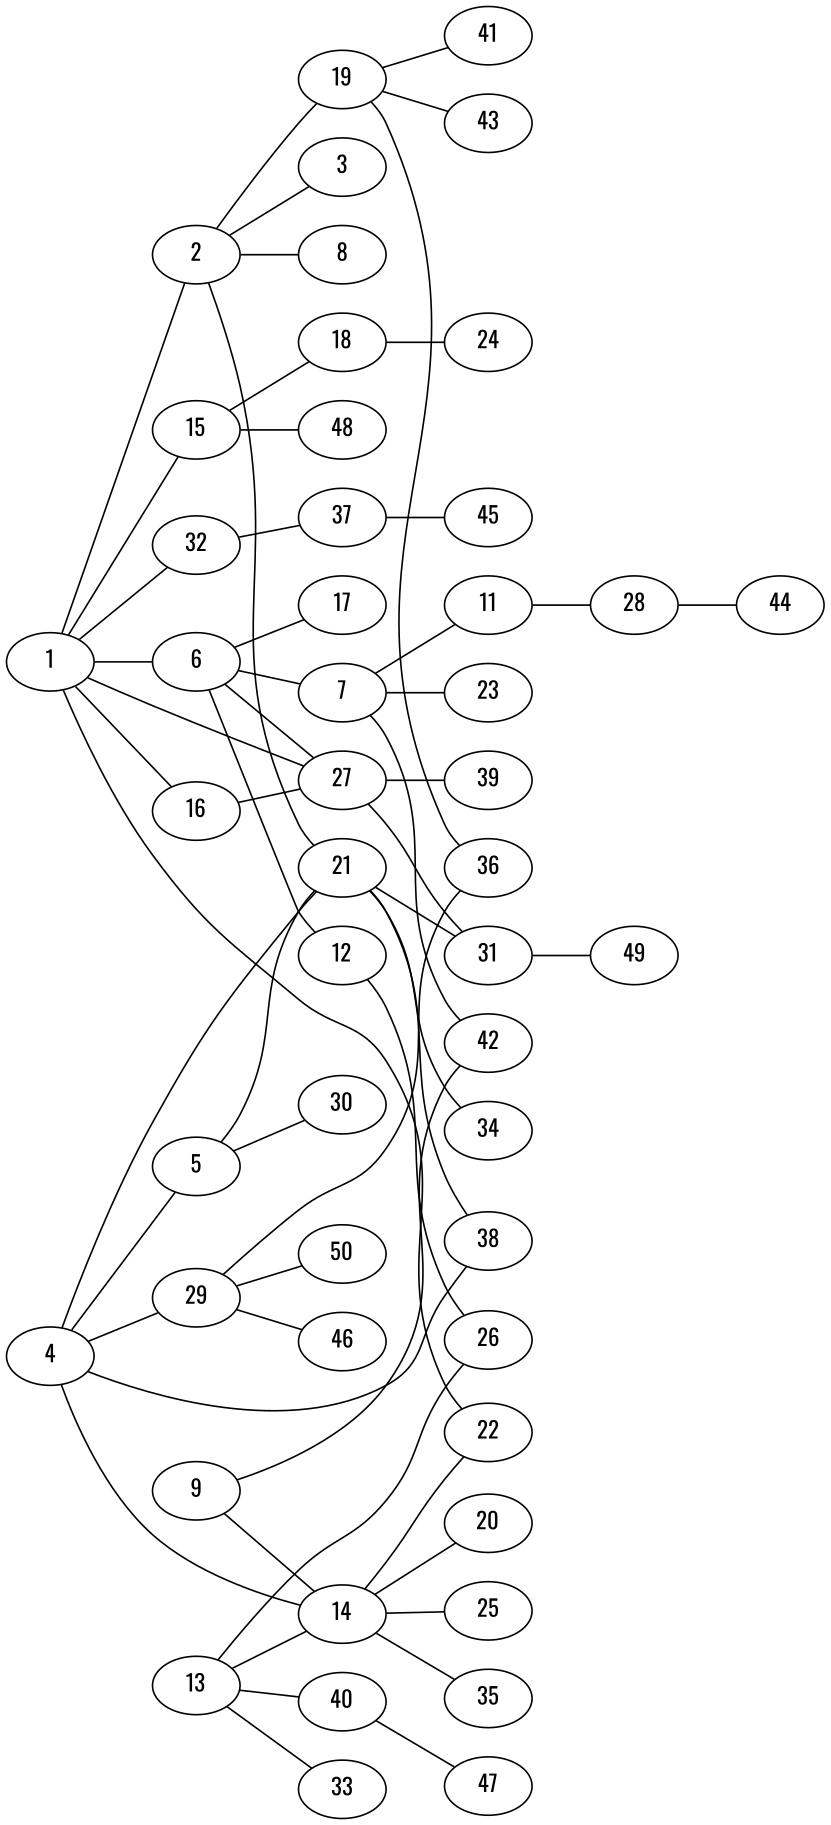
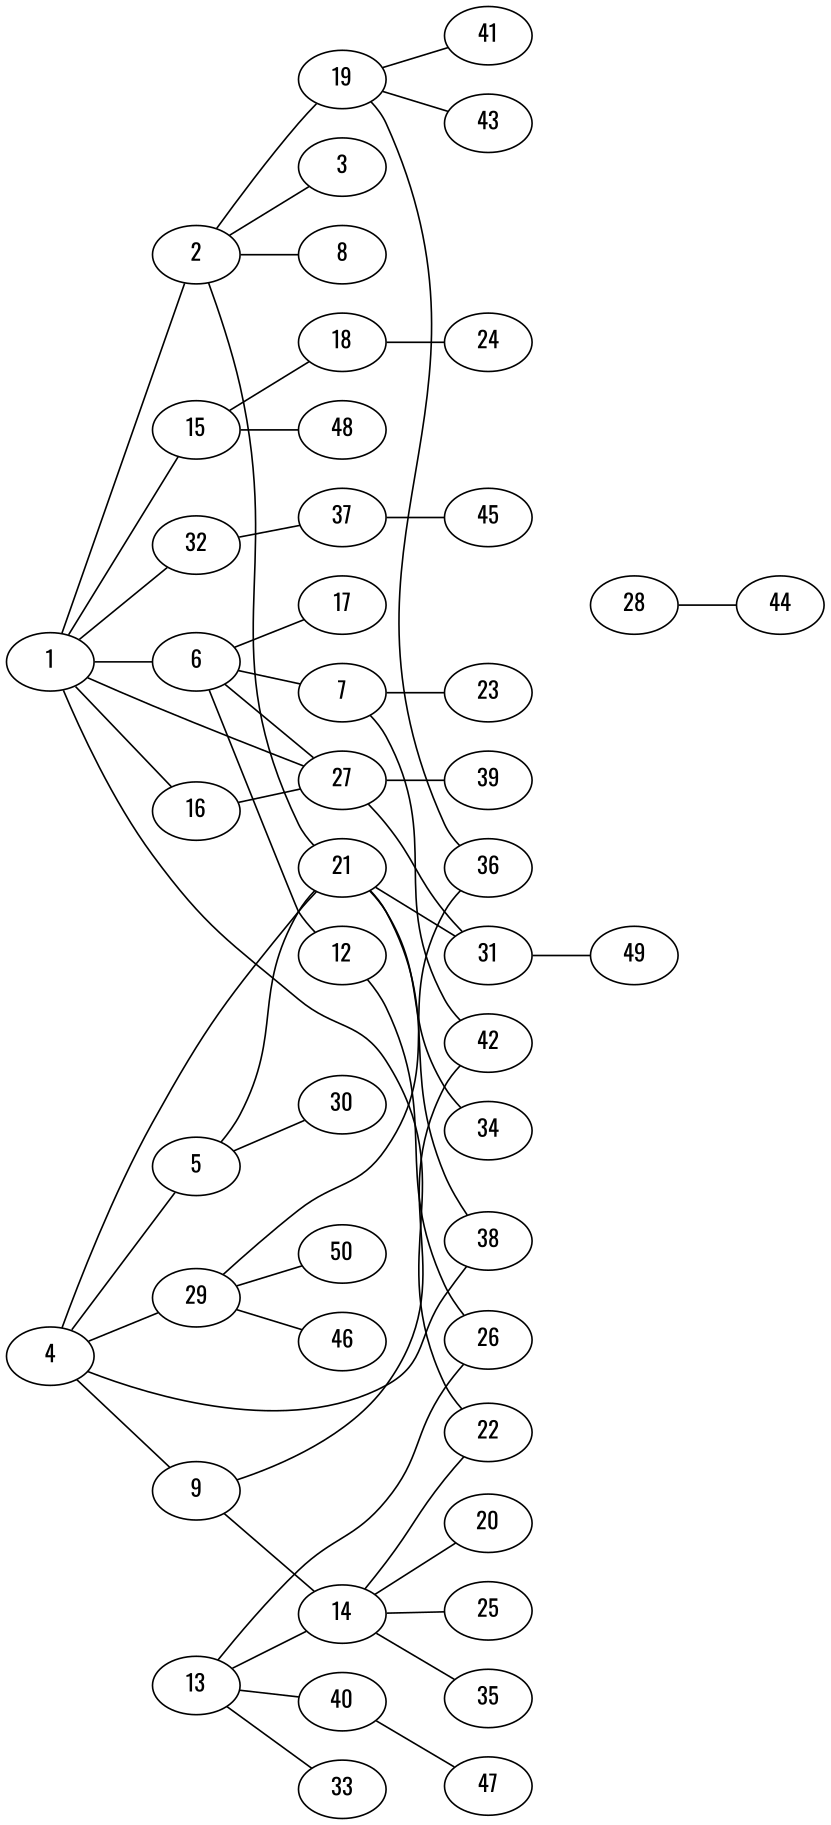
node "11": removed
edge "4" -- "14": now "4" -- "9"
